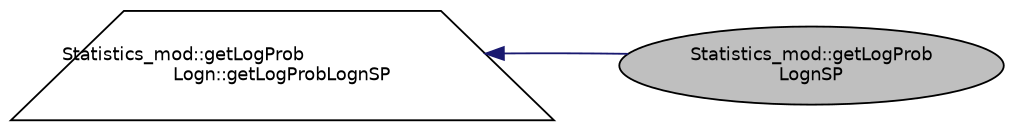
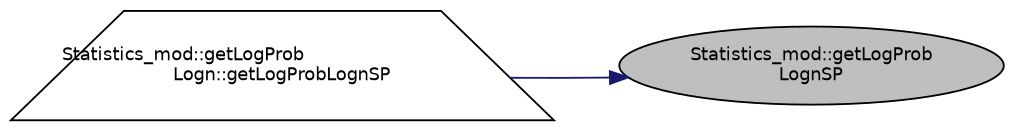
edge "Statistics_mod::getLogProb LognSP" -> "Statistics_mod::getLogProb Logn::getLogProbLognSP": reversed
